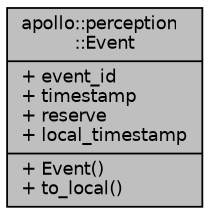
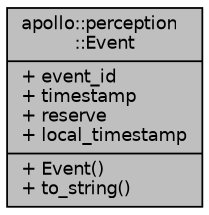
node "apollo::perception": text "+ to_local()" -> "+ to_string()"
